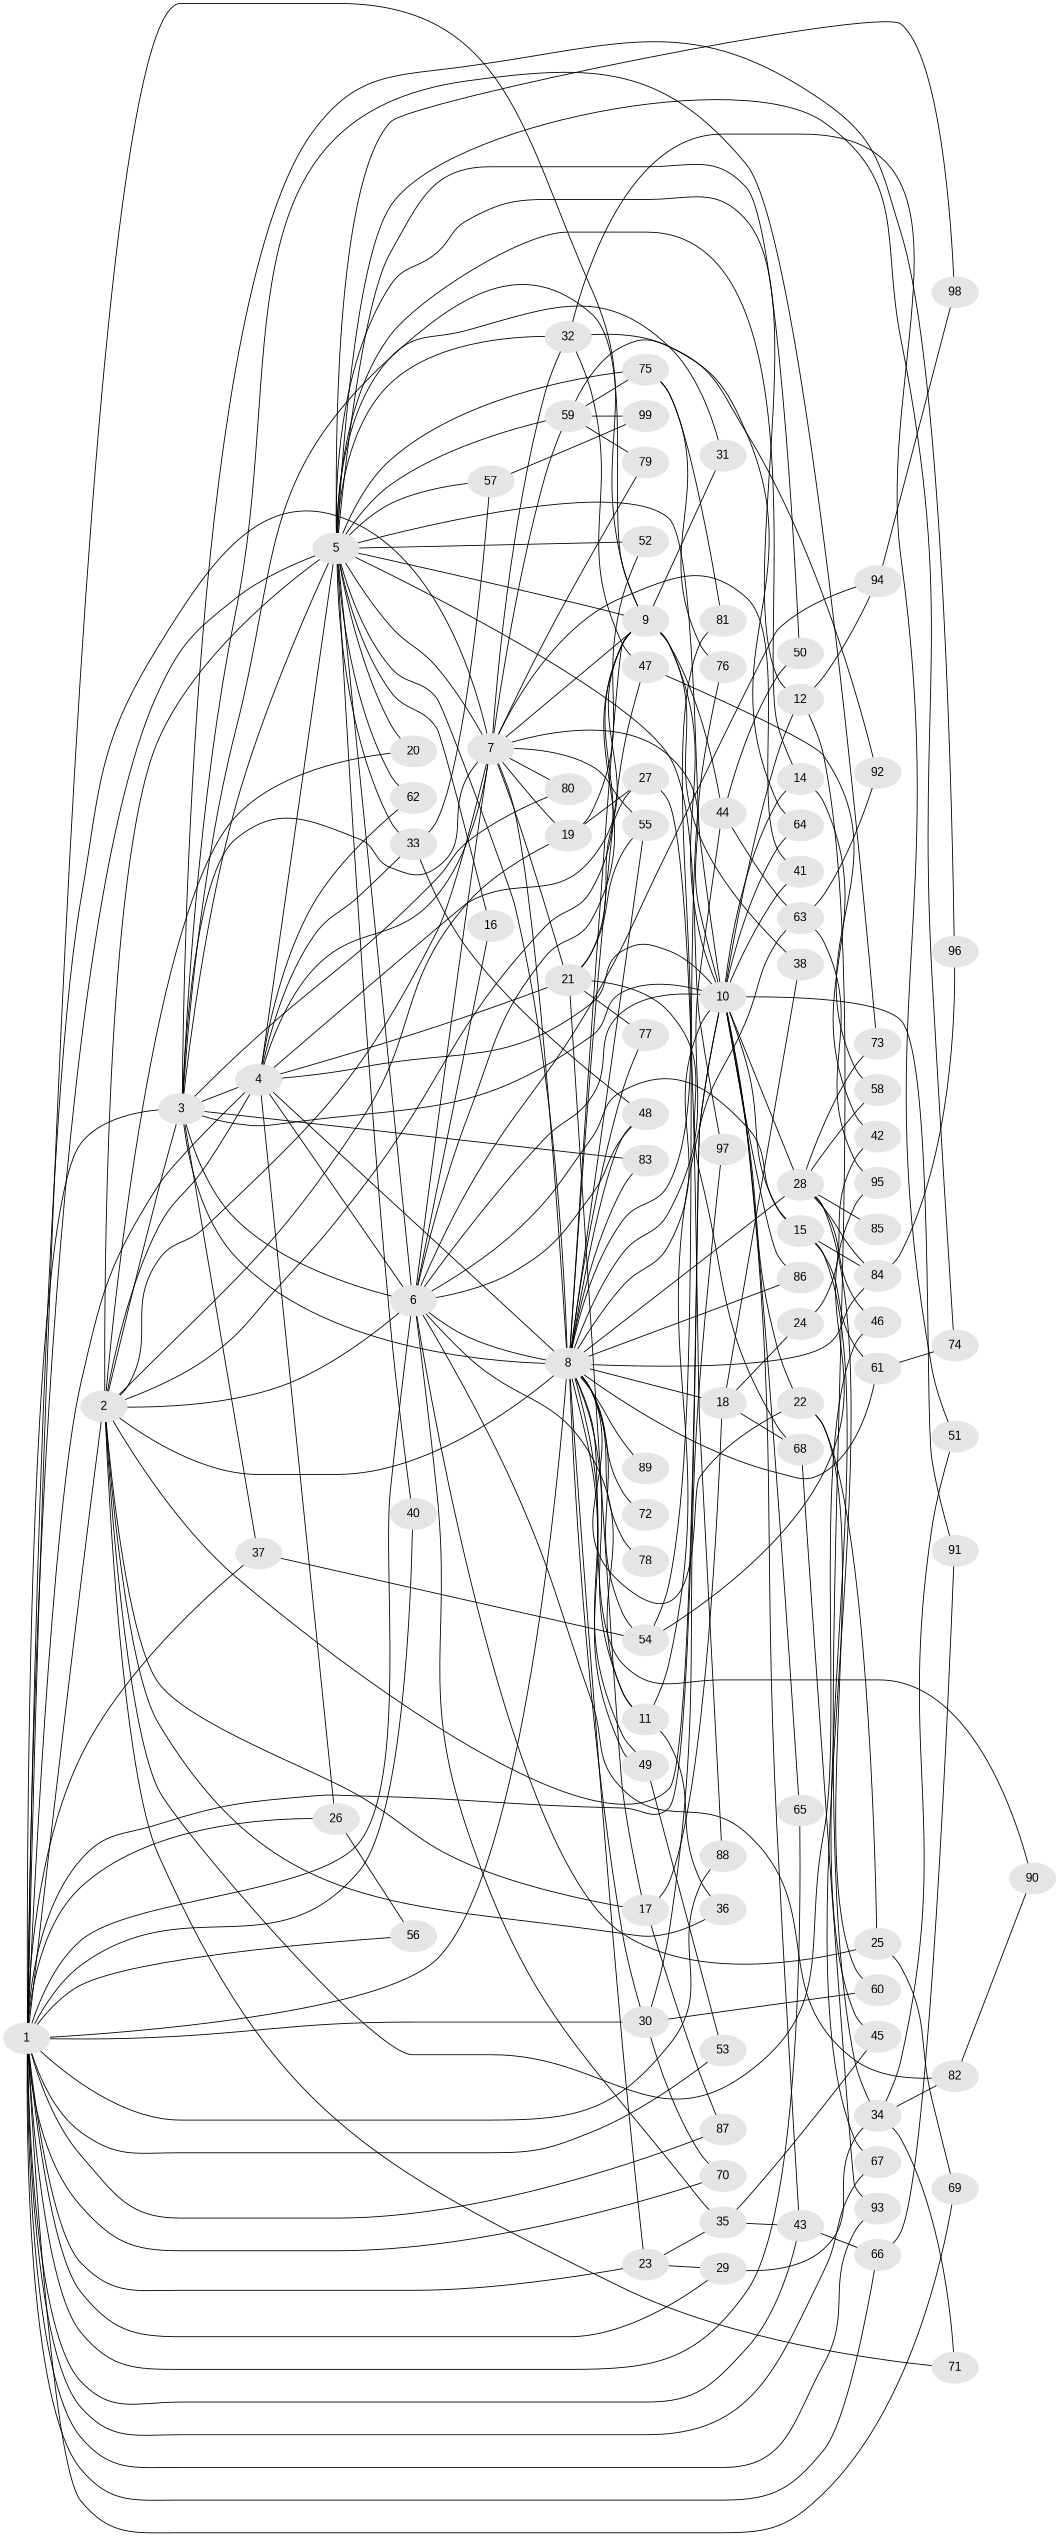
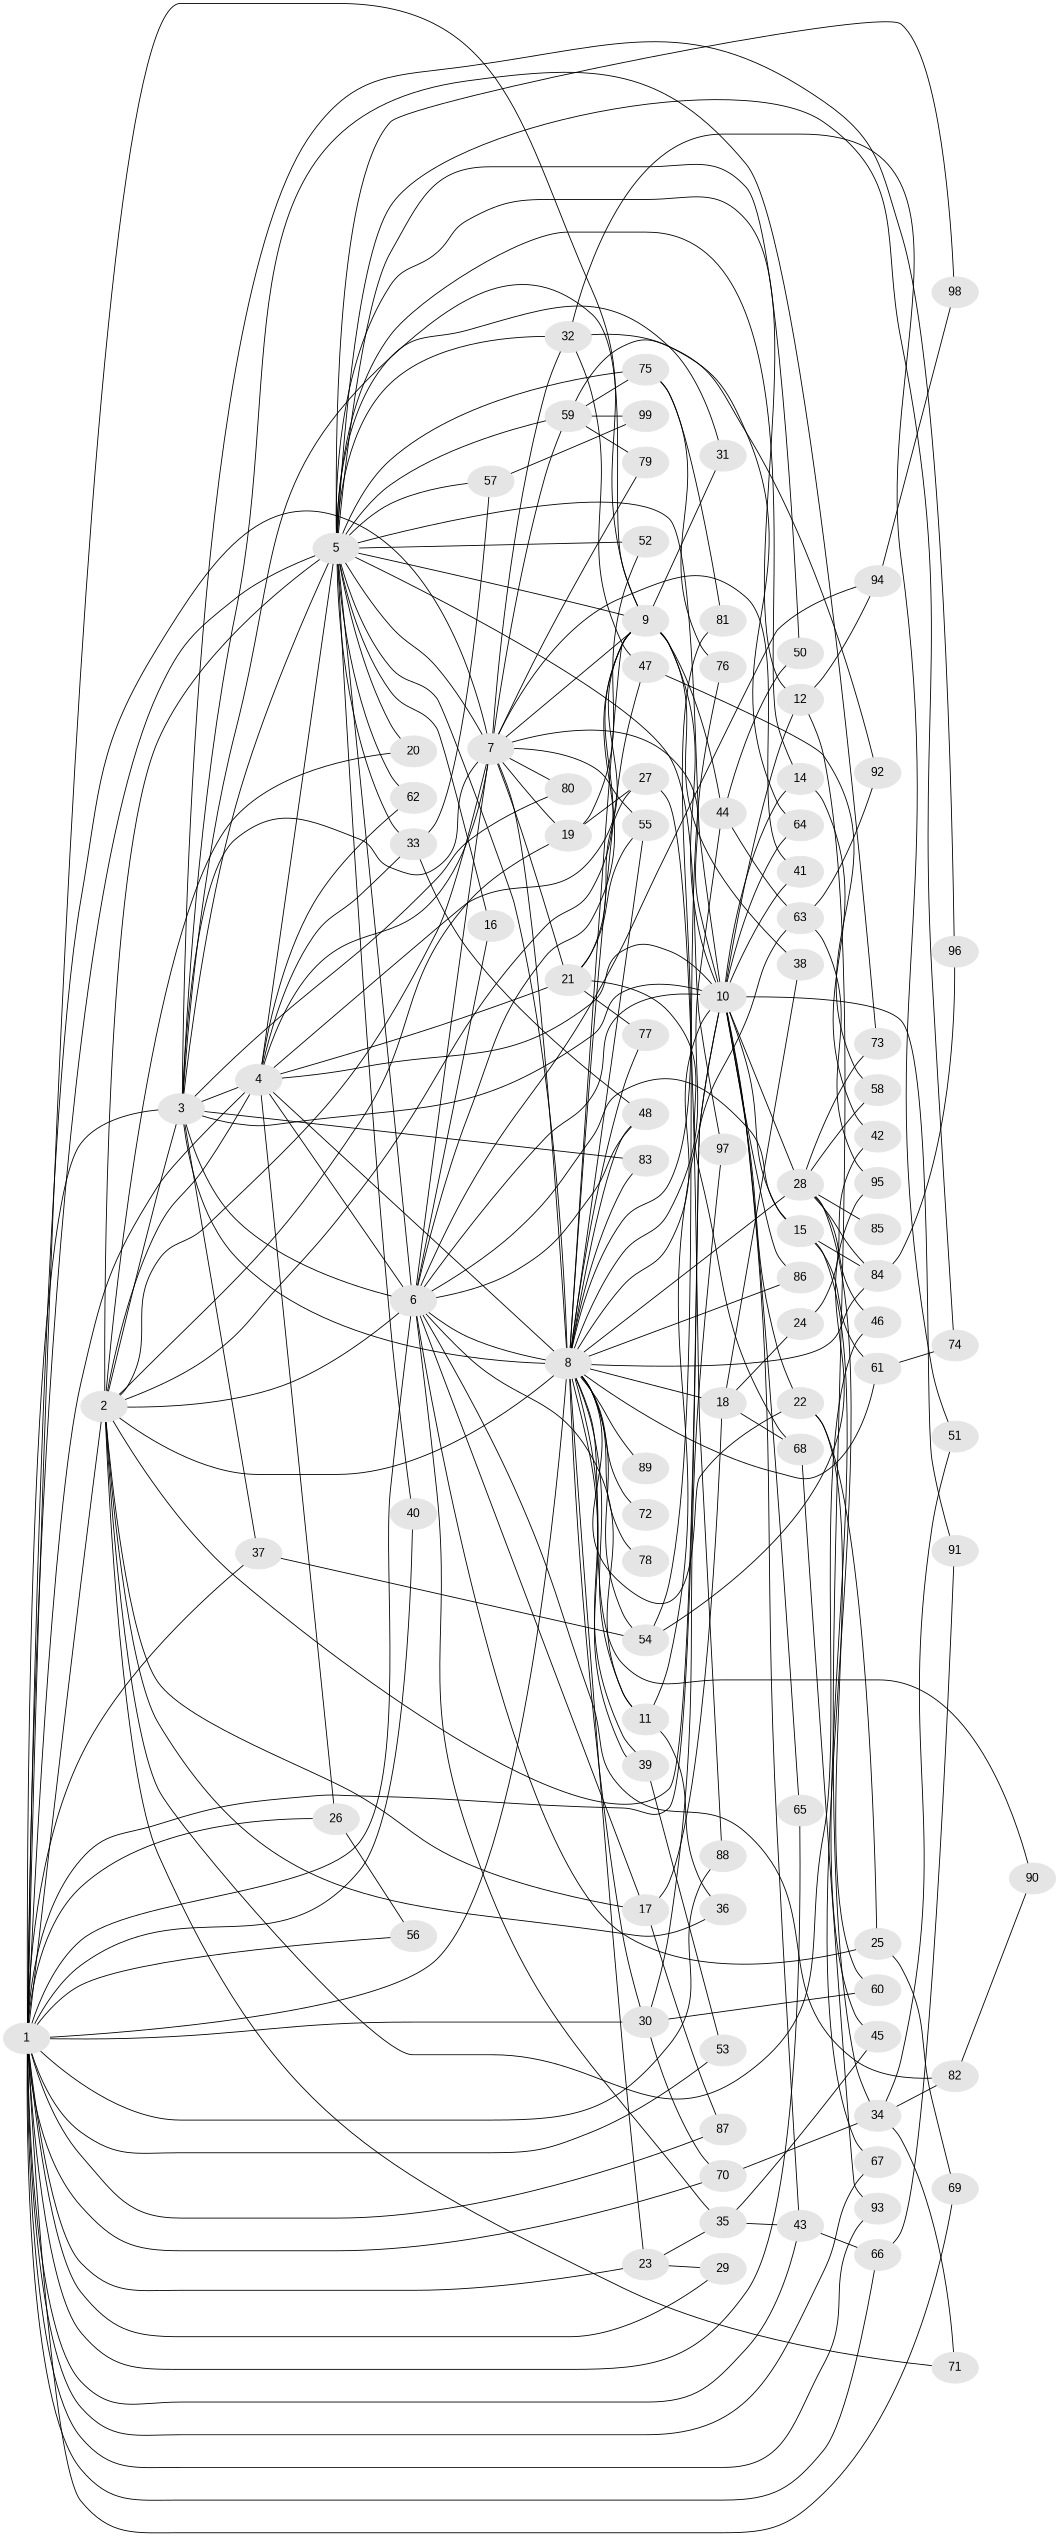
edge "21" -- "17": now "6" -- "17"
node "49": label "49" -> "39"
edge "34" -- "29": now "34" -- "70"
